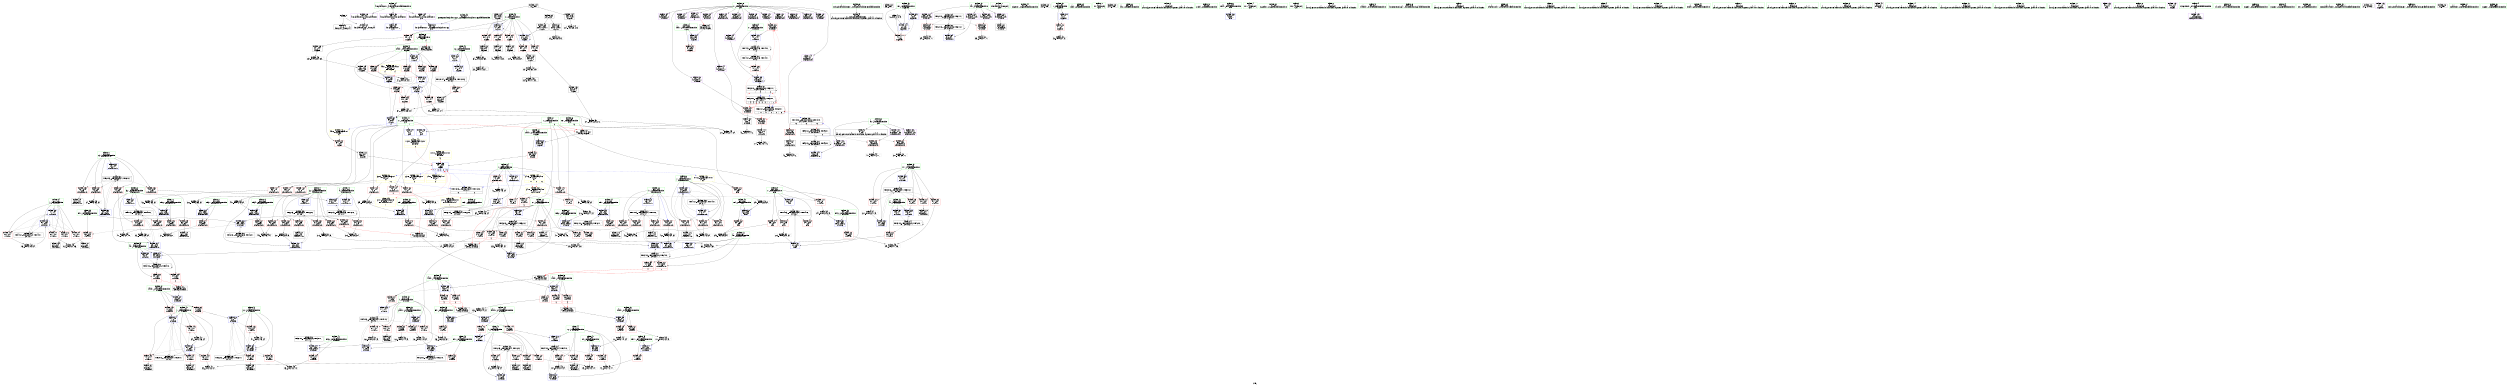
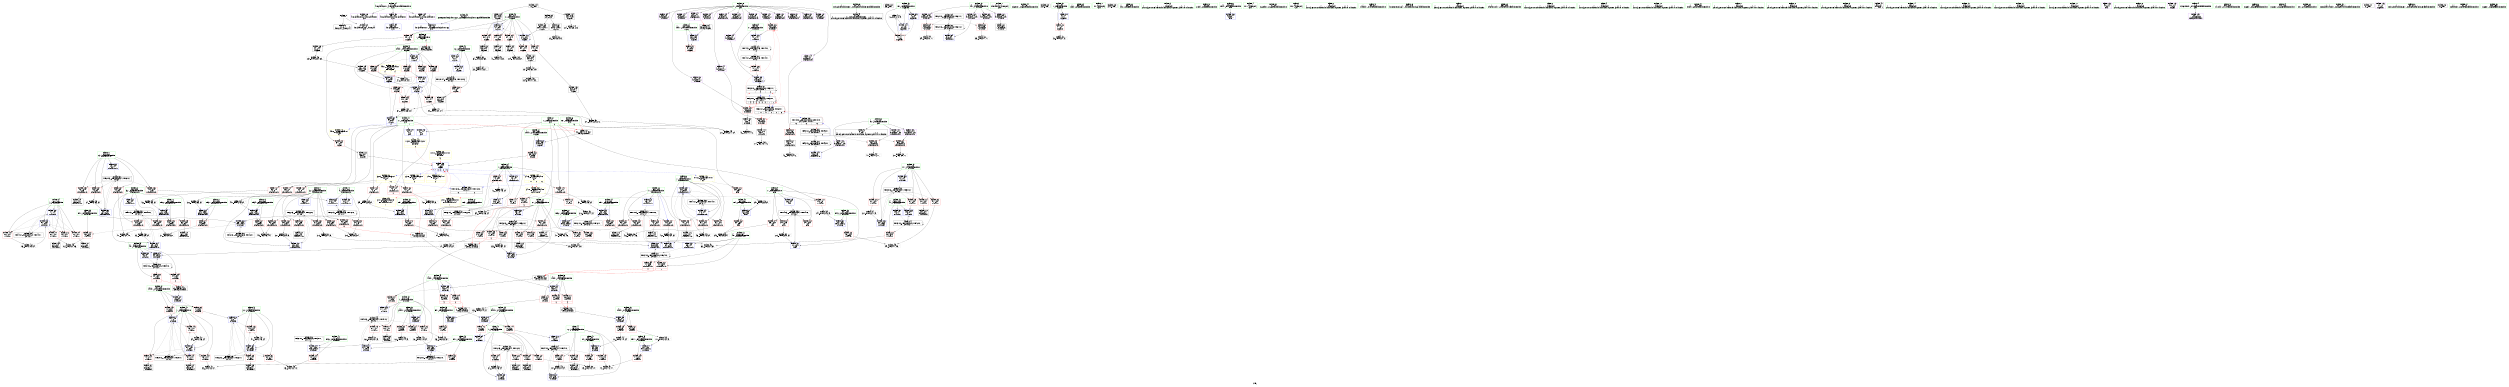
node "NodeID: 717": text "61 = GLOBAL()" -> "61 = PHI()"
node "NodeID: 731": text "0th arg _Z2gnRi" -> "0th arg _Z2retval"
